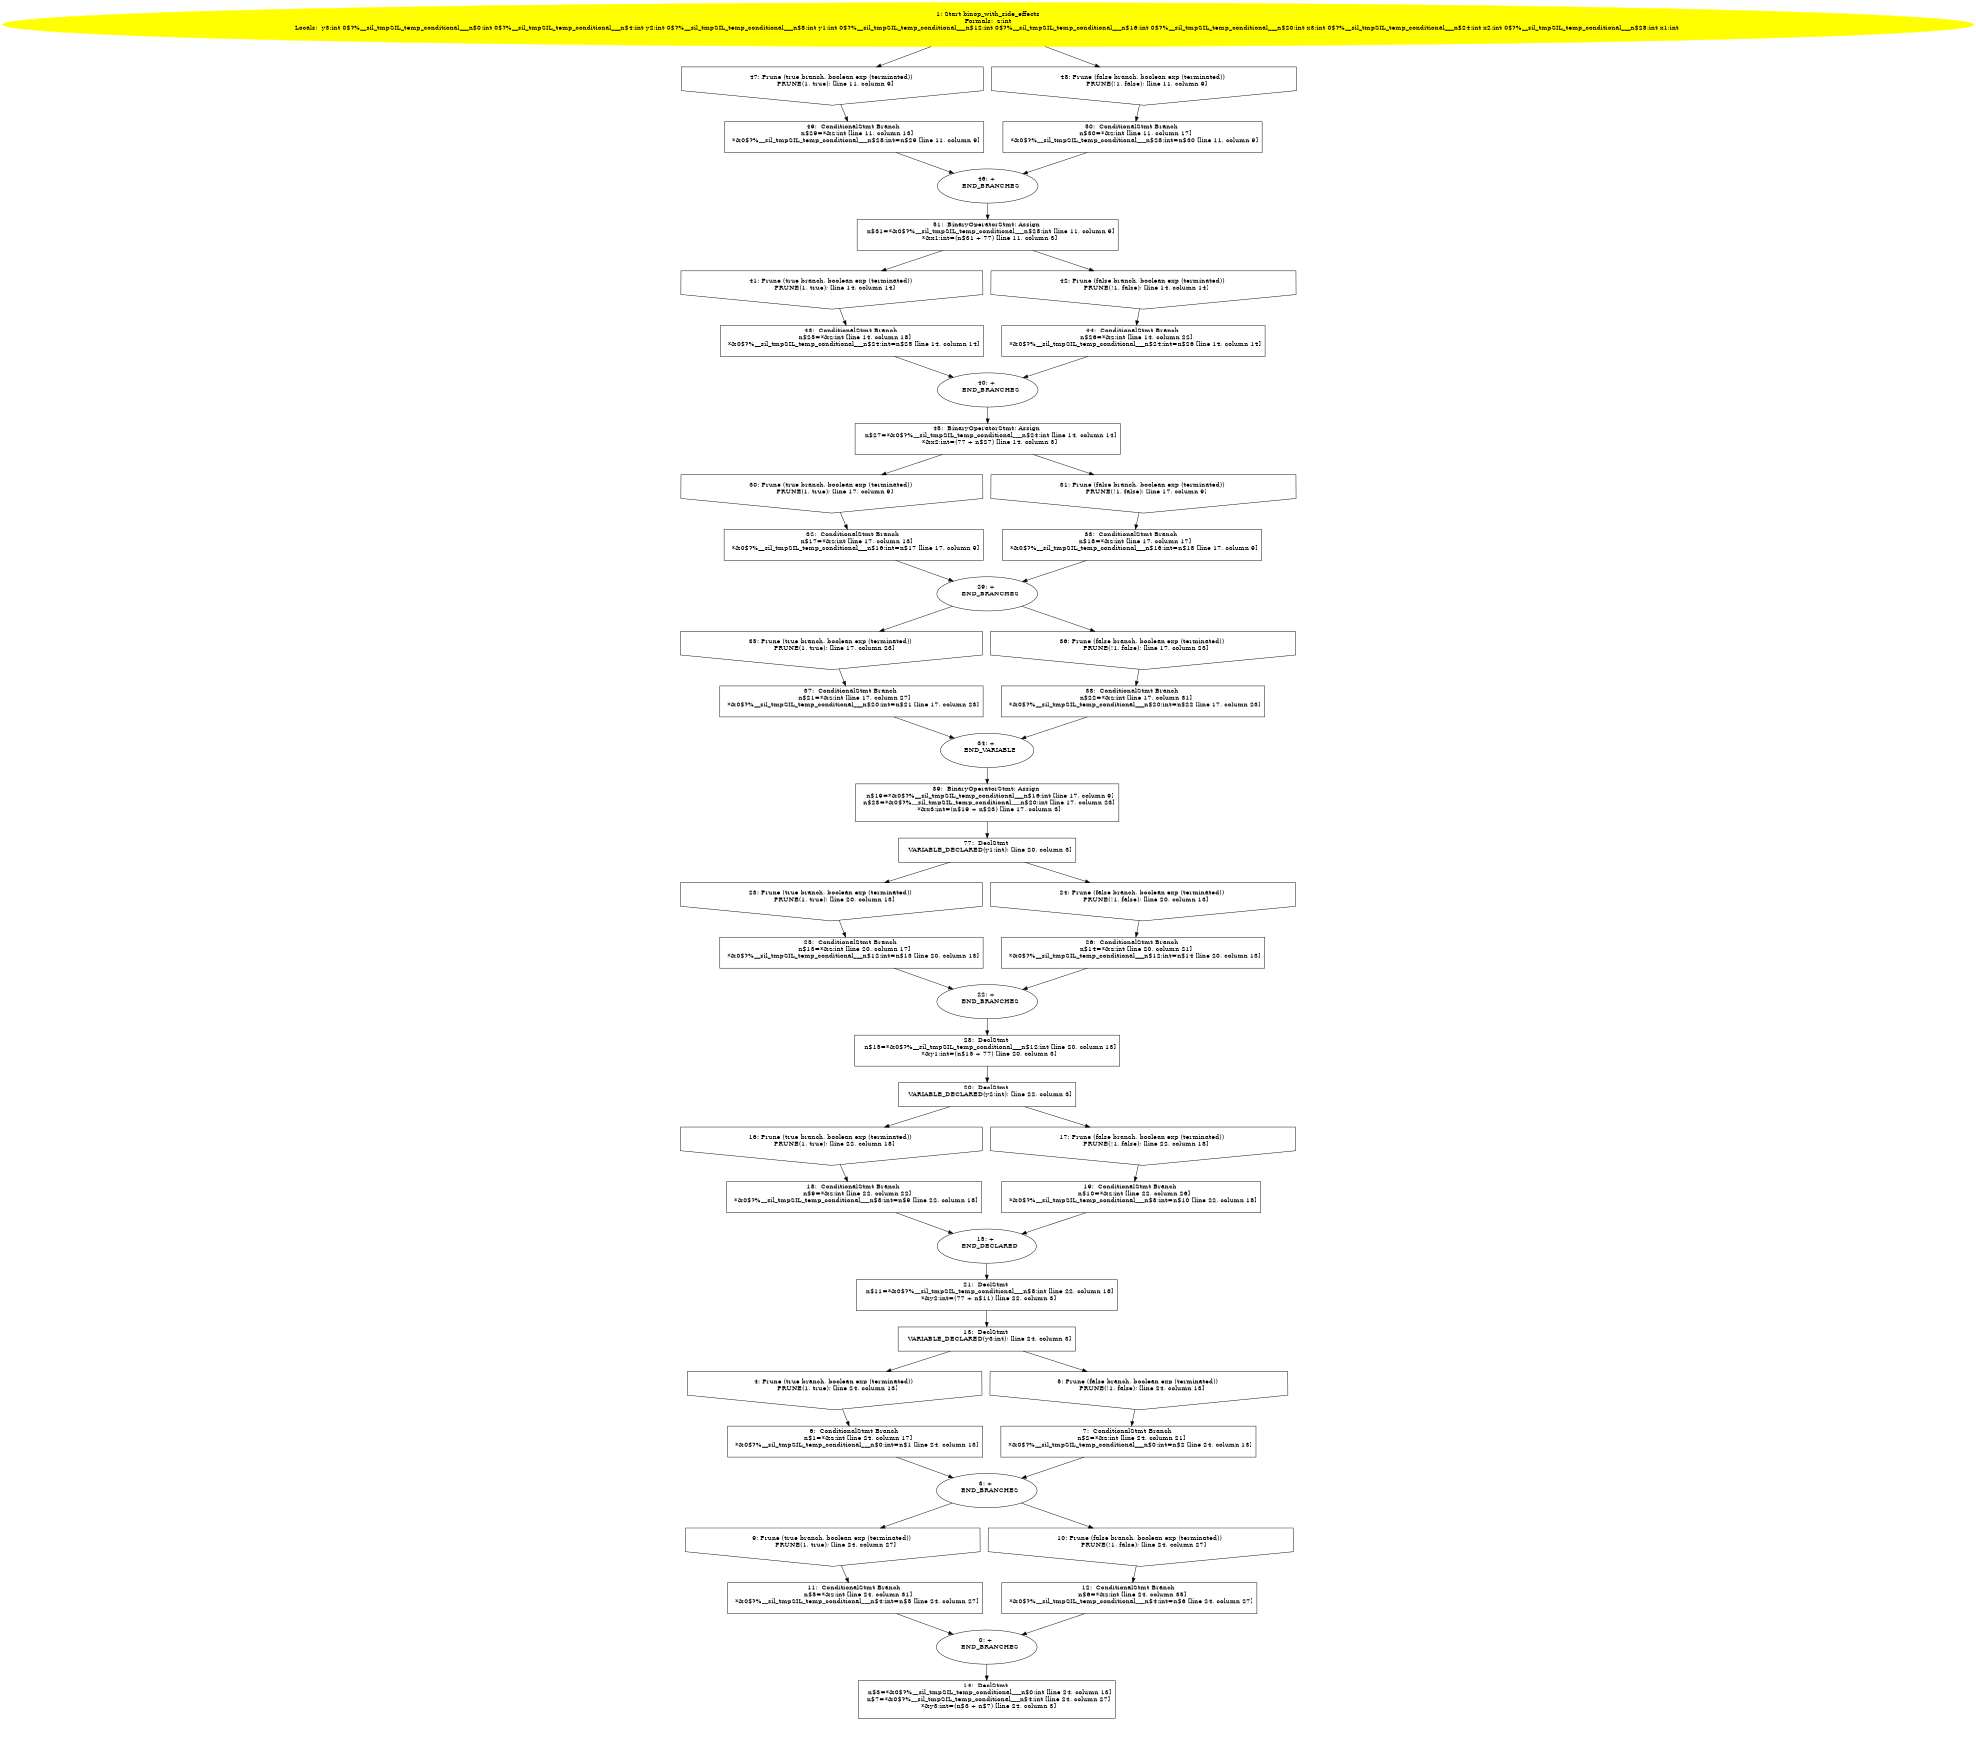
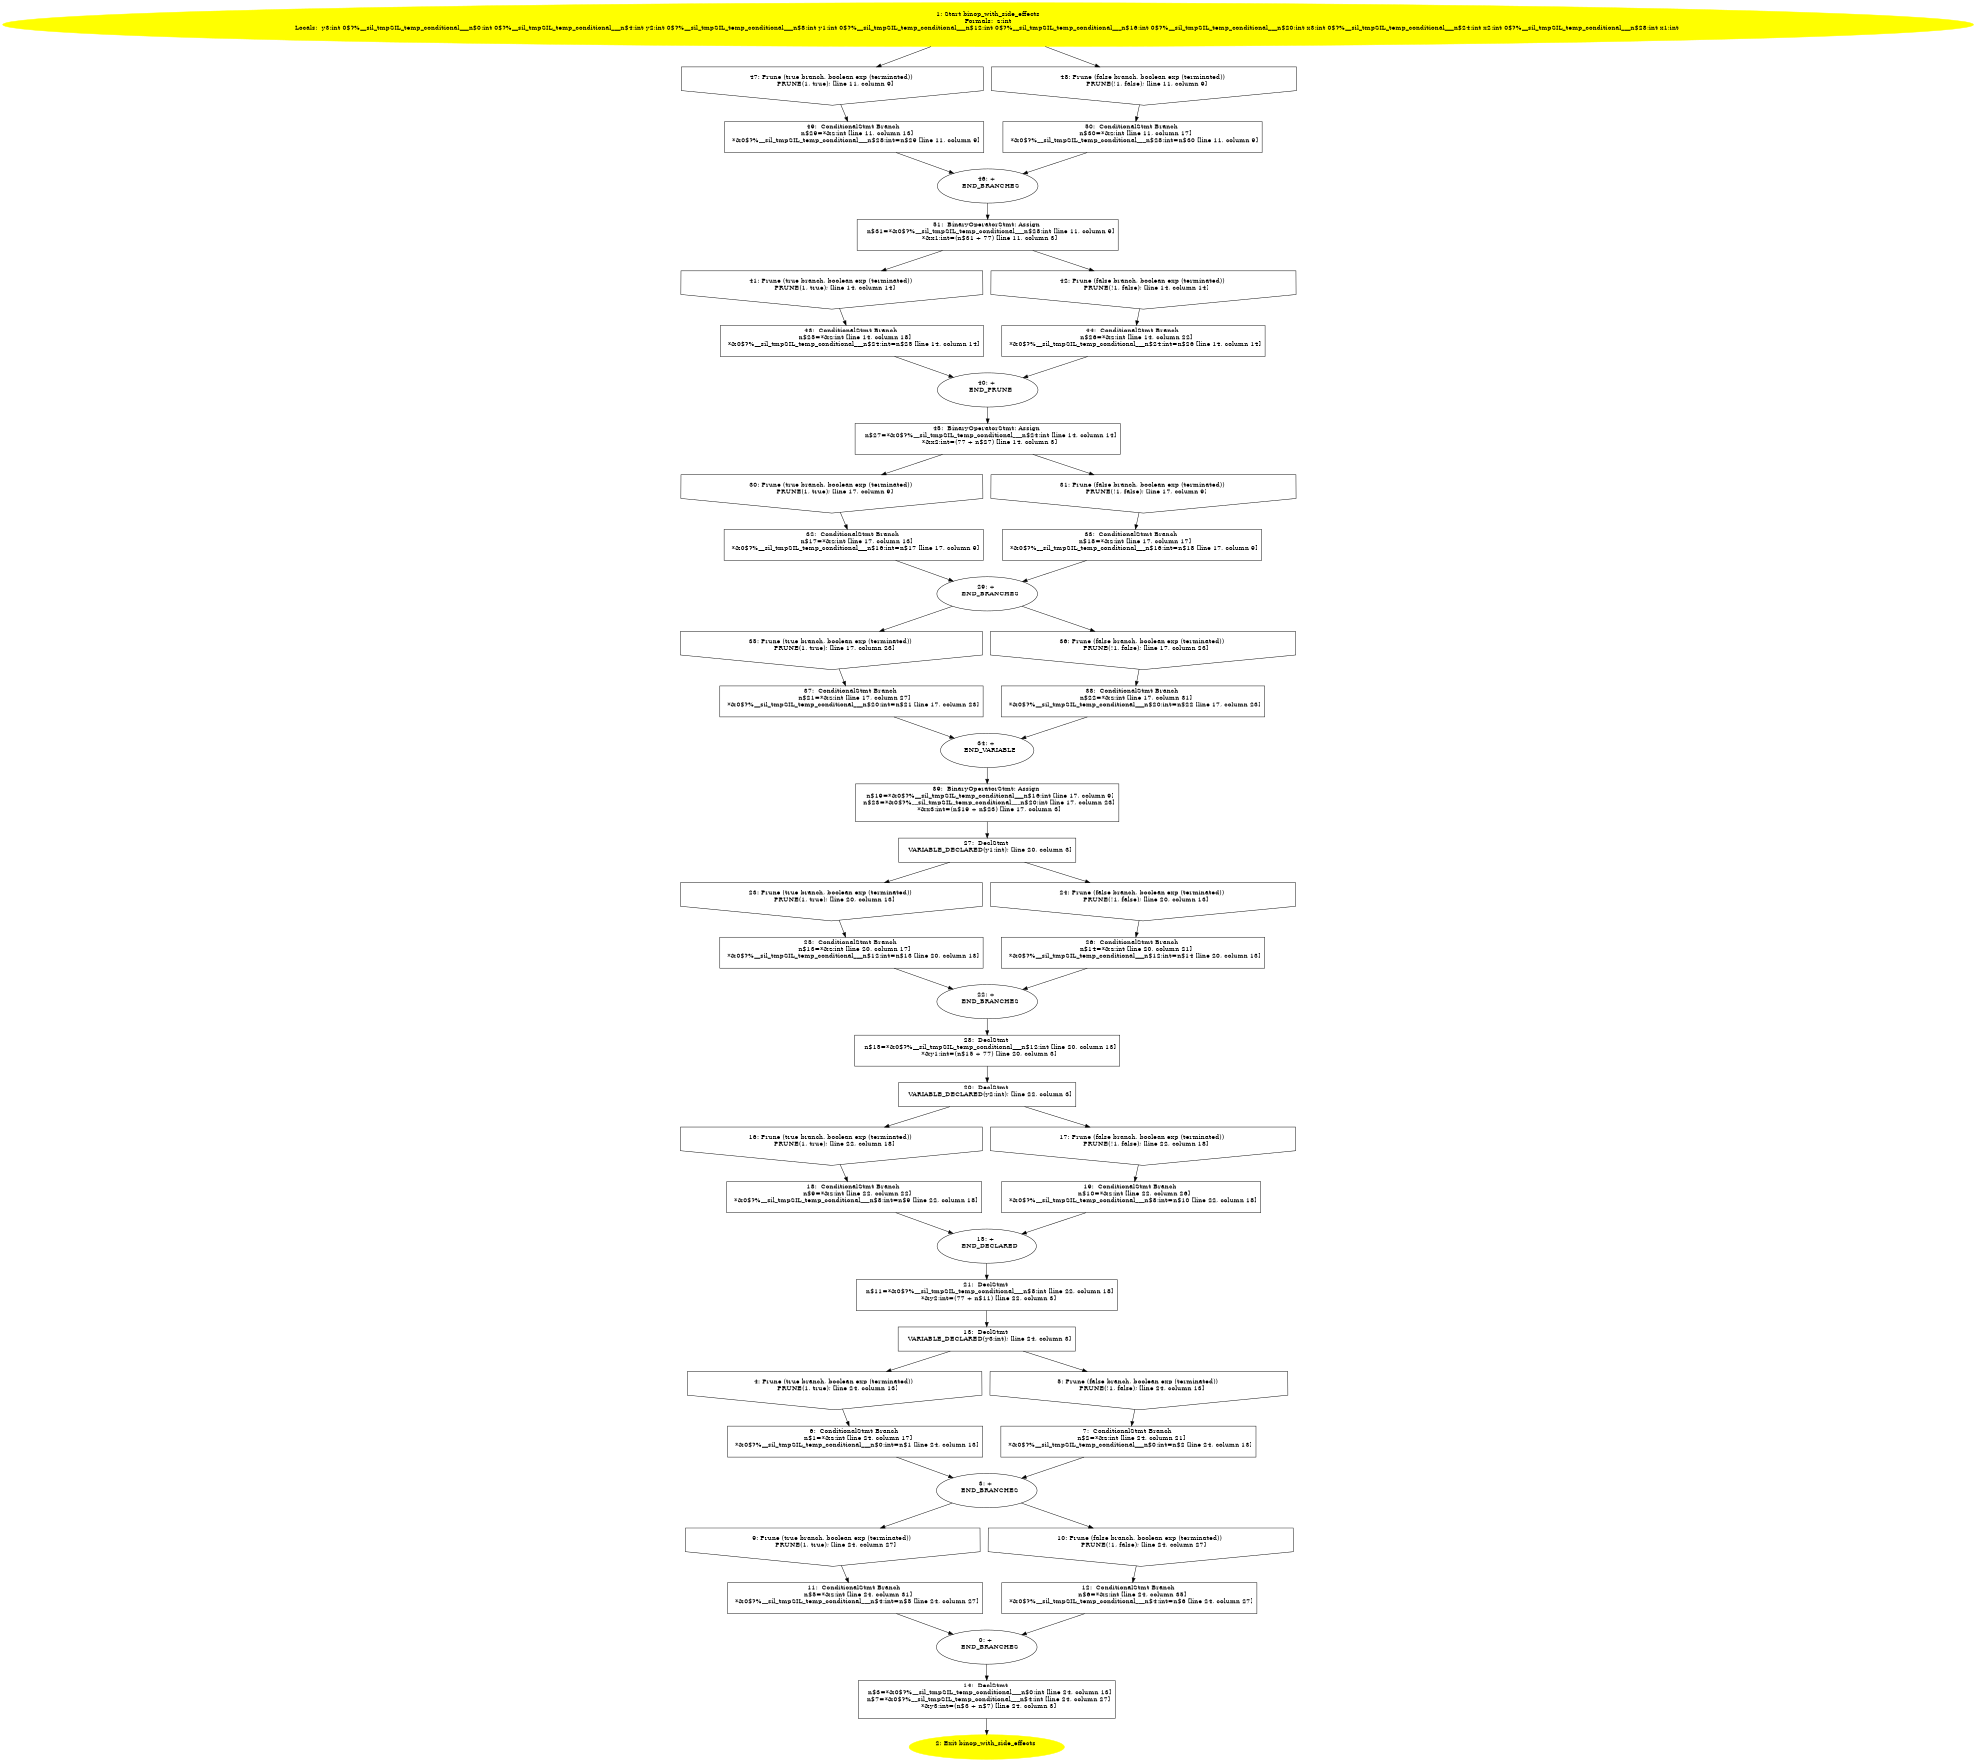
node "40: + END_BRANCHES": label "40: + END_BRANCHES" -> "40: + END_PRUNE"
node "77:  DeclStmt VARIABLE_DECLARED(y1:int); [line 20, column 3]": label "77:  DeclStmt VARIABLE_DECLARED(y1:int); [line 20, column 3]" -> "27:  DeclStmt VARIABLE_DECLARED(y1:int); [line 20, column 3]"
node "2: Exit binop_with_side_effects": added
